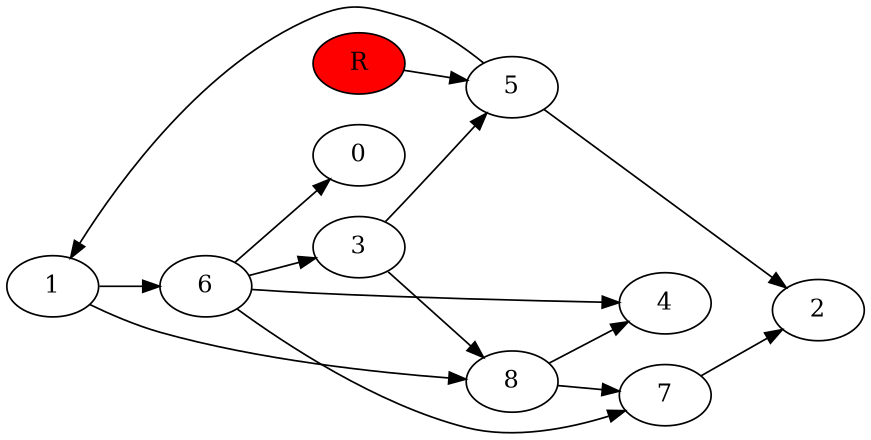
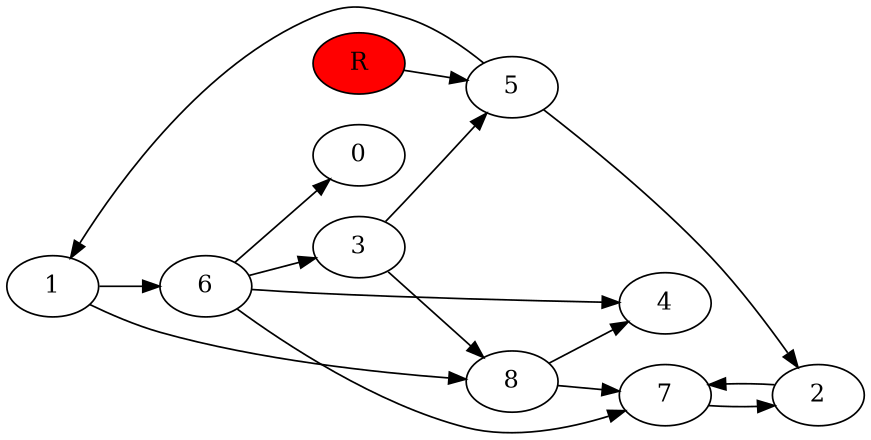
edge "2" -> "7": added
